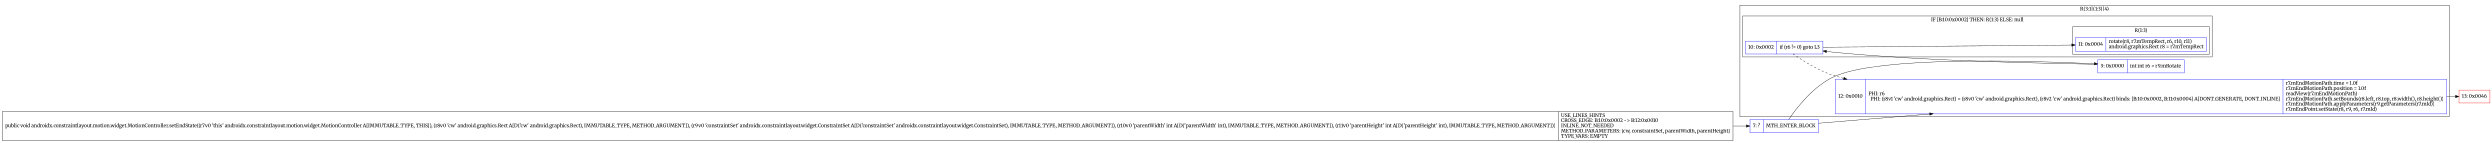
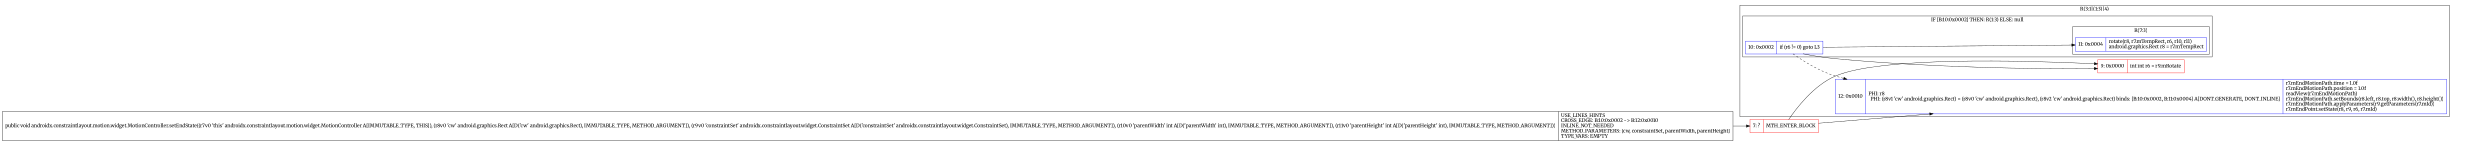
cluster "R(1:3)": label "R(1:3)" -> "R(7:3)"
edge "9: 0x0000" -> "10: 0x0002": reversed
node "9: 0x0000": color blue -> red
node "12: 0x0010": text "PHI: r6" -> "PHI: r8"
node "13: 0x0046": removed
node "7: ?": color blue -> red
